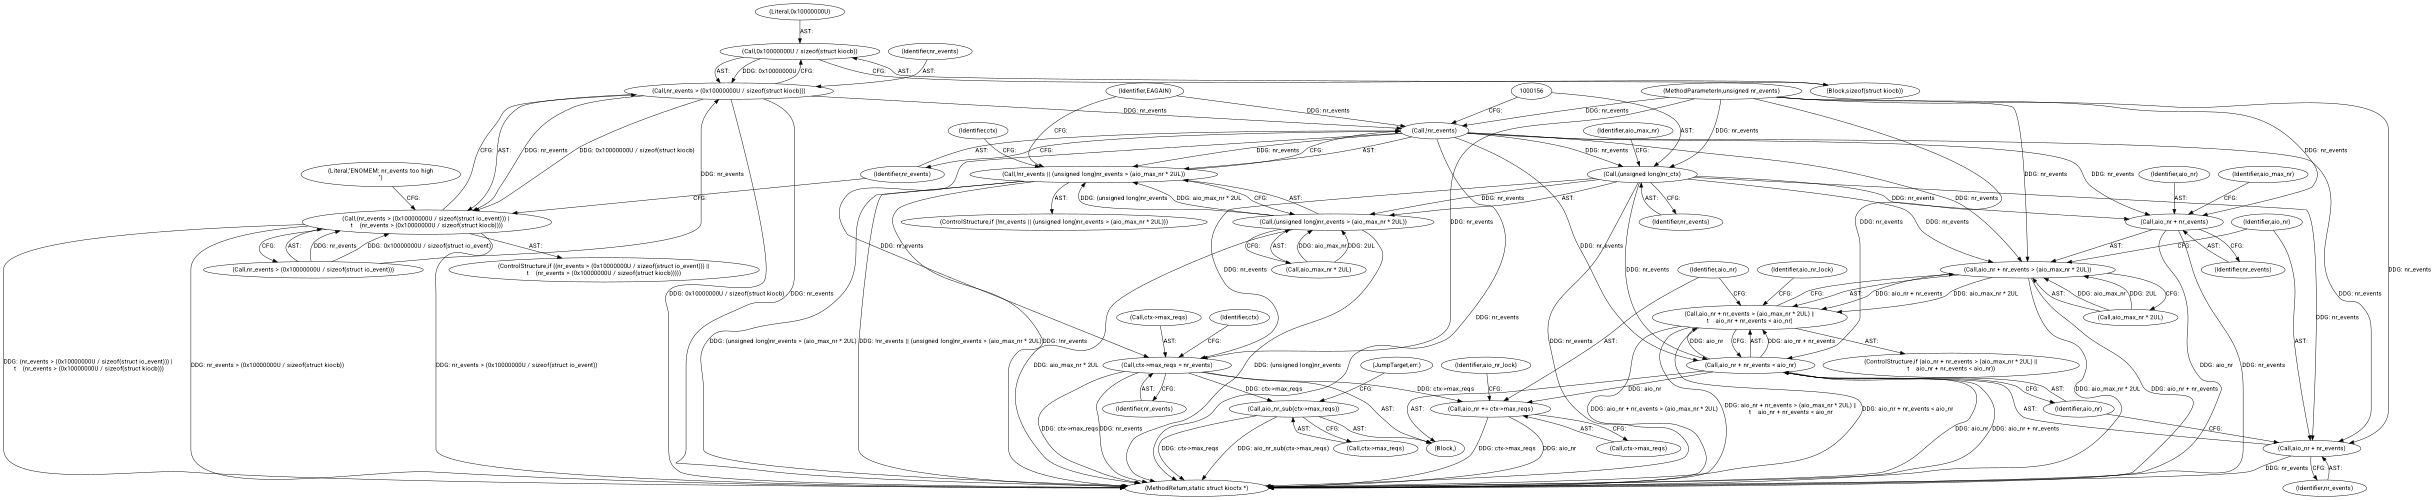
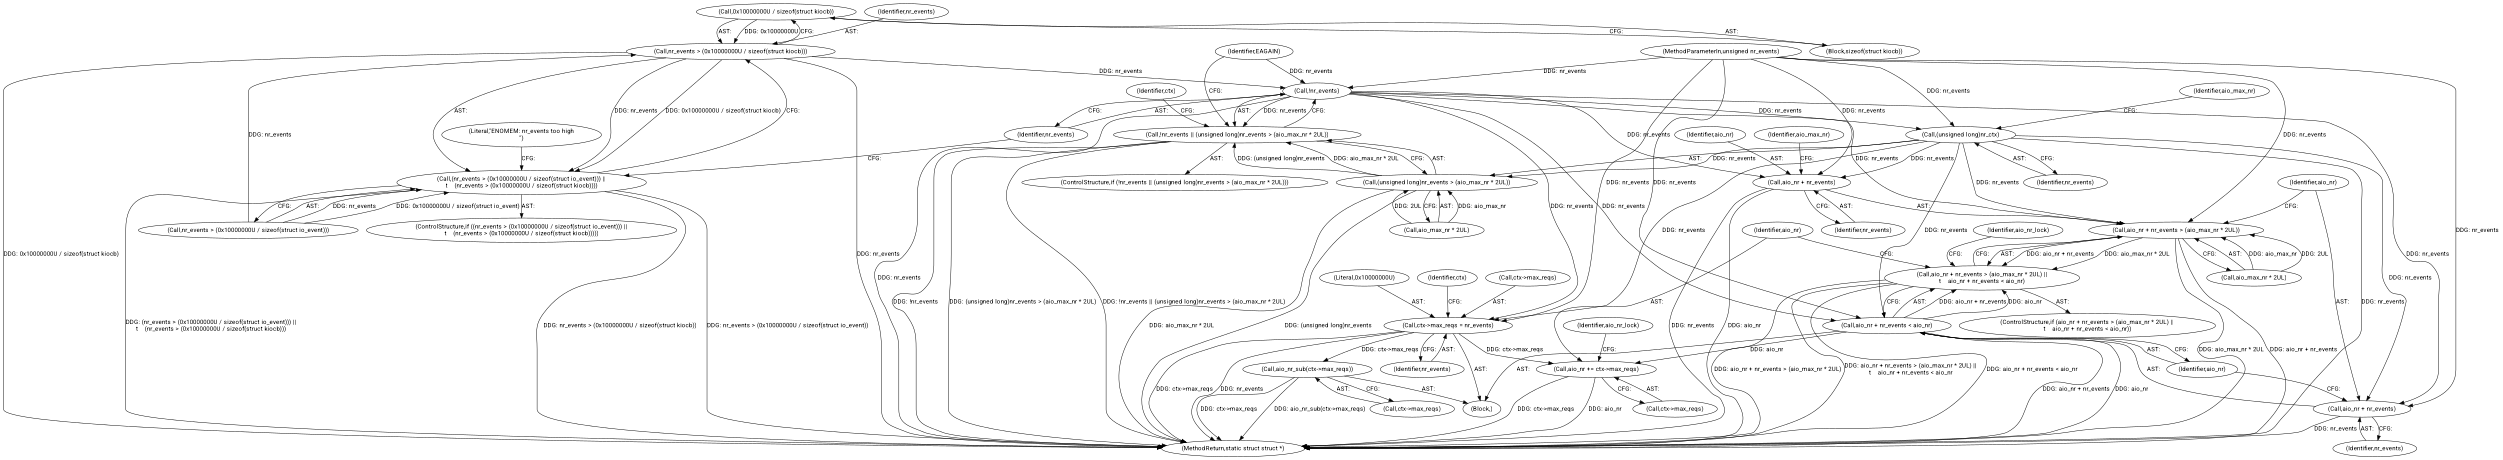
edge "(Literal,0x10000000U)" -> "(Call,0x10000000U / sizeof(struct kiocb))": now "(Literal,0x10000000U)" -> "(Call,ctx->max_reqs = nr_events)"
node "1000156": removed
node "(JumpTarget,err:)": removed
node "(MethodReturn,static struct kioctx *)": label "(MethodReturn,static struct kioctx *)" -> "(MethodReturn,static struct struct *)"
